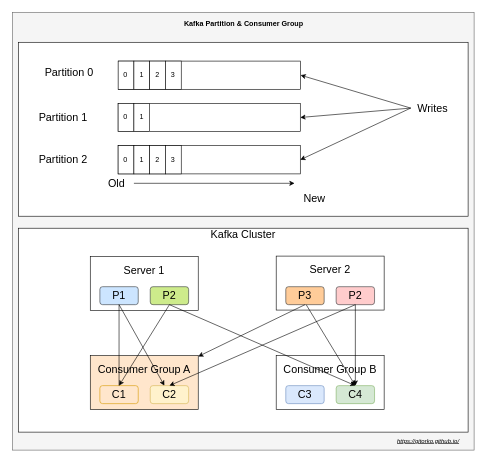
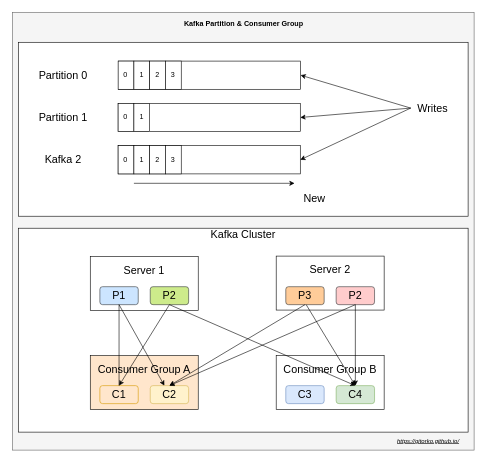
node "Partition 0": moved (70, 72) -> (64, 75)
node "Partition 2": label "Partition 2" -> "Kafka 2"
node "Old": removed
edge "P3" -> "Consumer Group A": now "P3" -> "C2"
